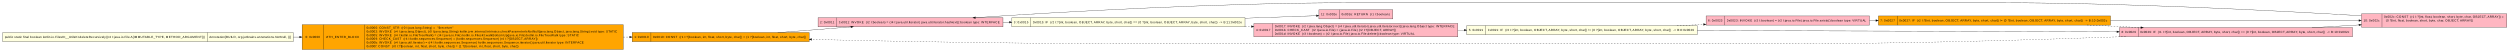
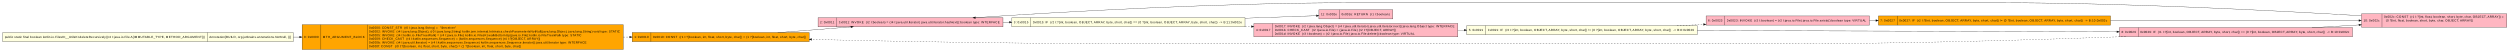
edge "7: 0x0027" -> "8: 0x0029": removed
node "0: 0x0000": text "MTH_ENTER_BLOCK" -> "MTH_ARGUMENT_BLOCK"
